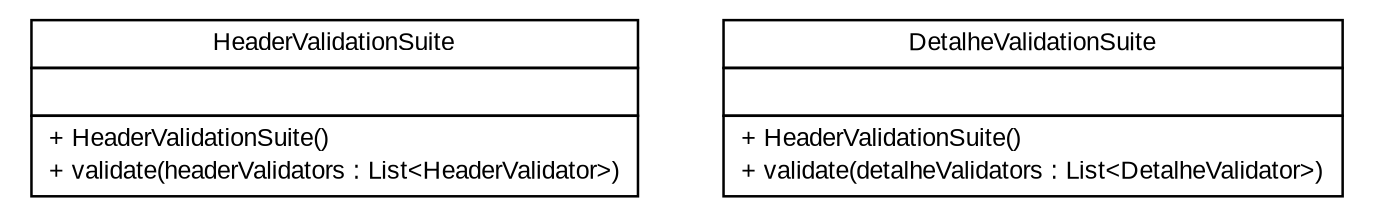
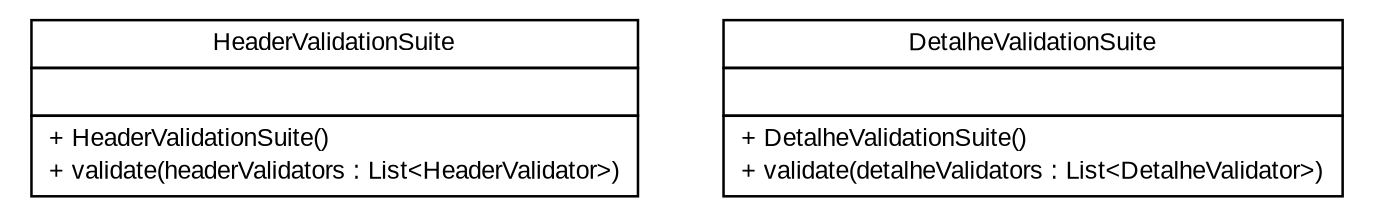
node "DetalheValidationSuite": text "+ HeaderValidationSuite()" -> "+ DetalheValidationSuite()"
